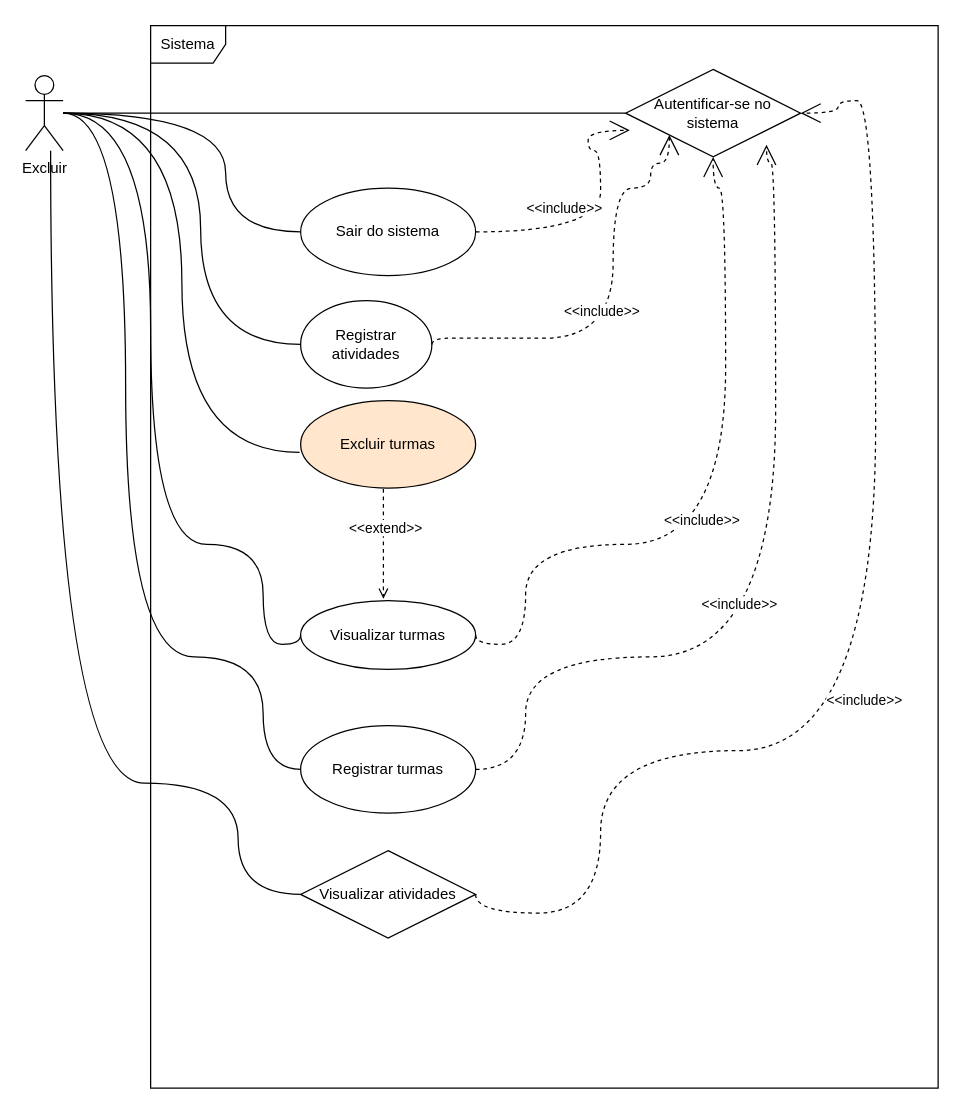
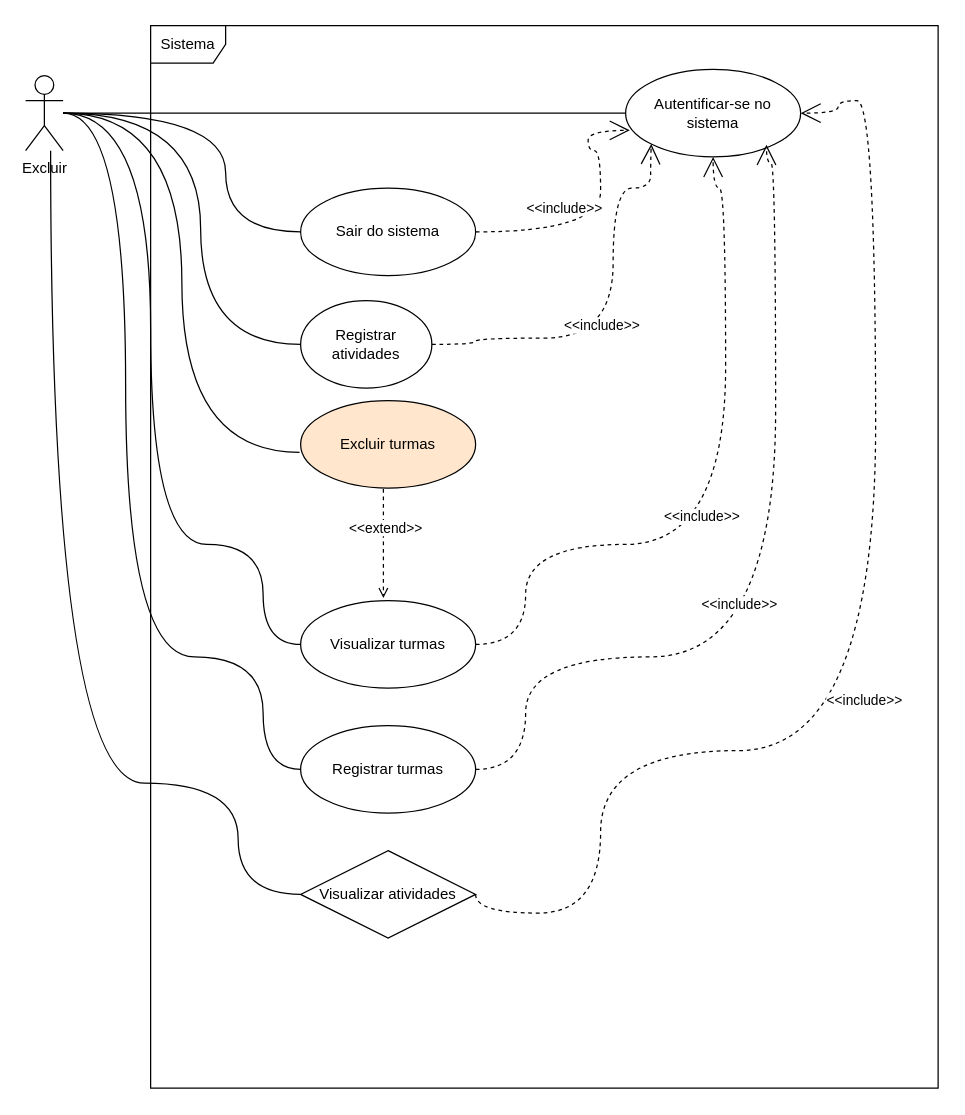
node "Autentificar-se no sistema": shape diamond -> ellipse
node "Visualizar turmas": size 175x69 -> 175x88
